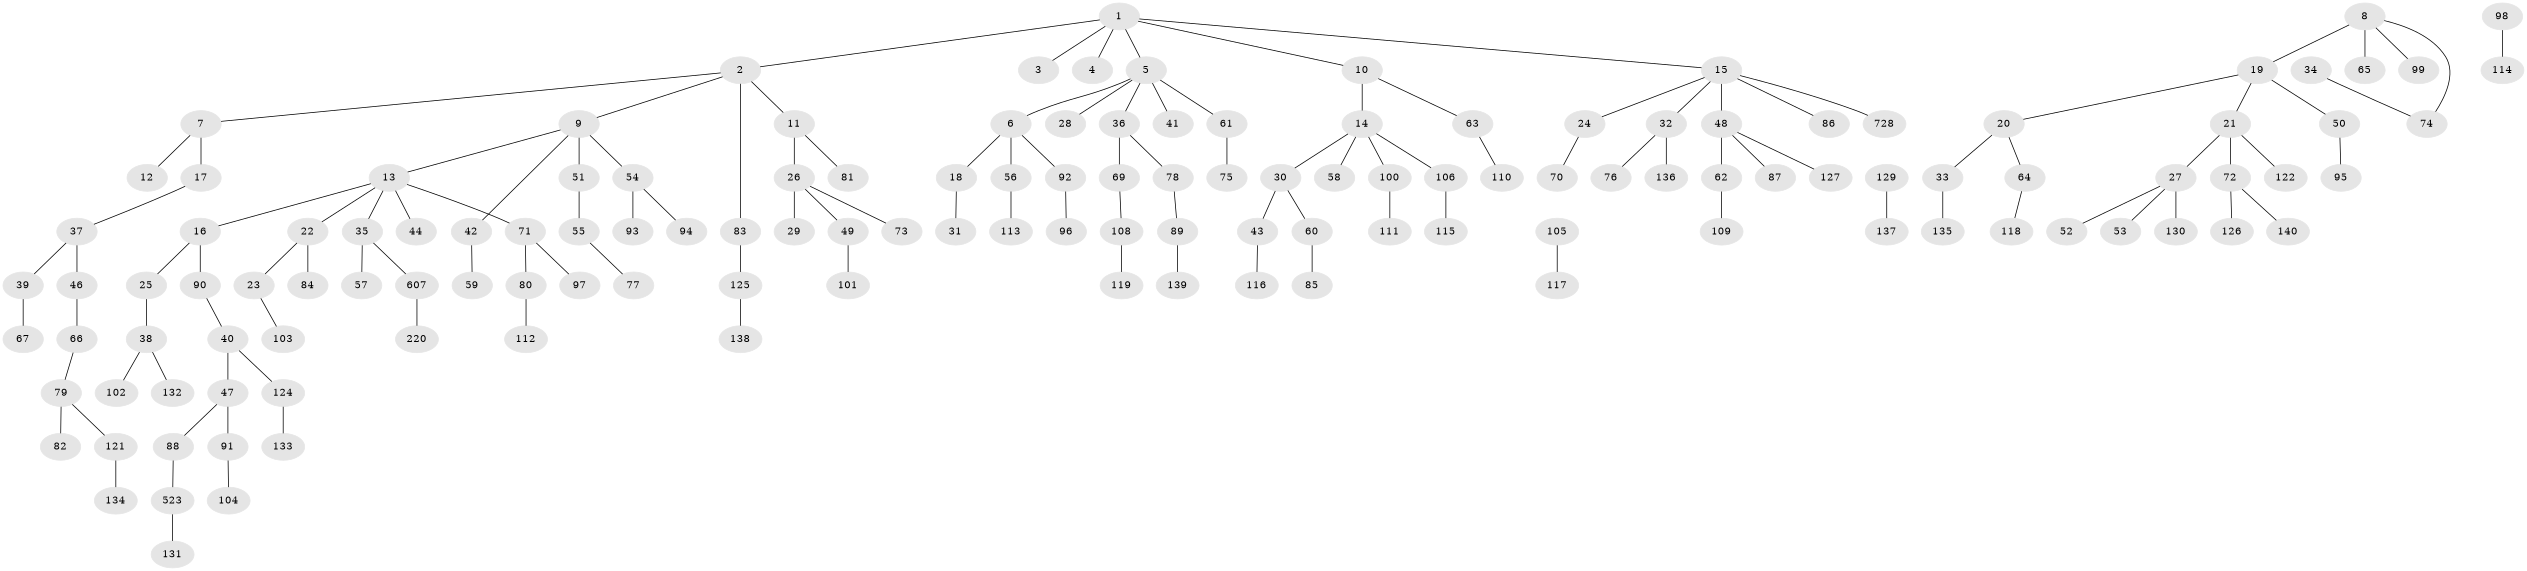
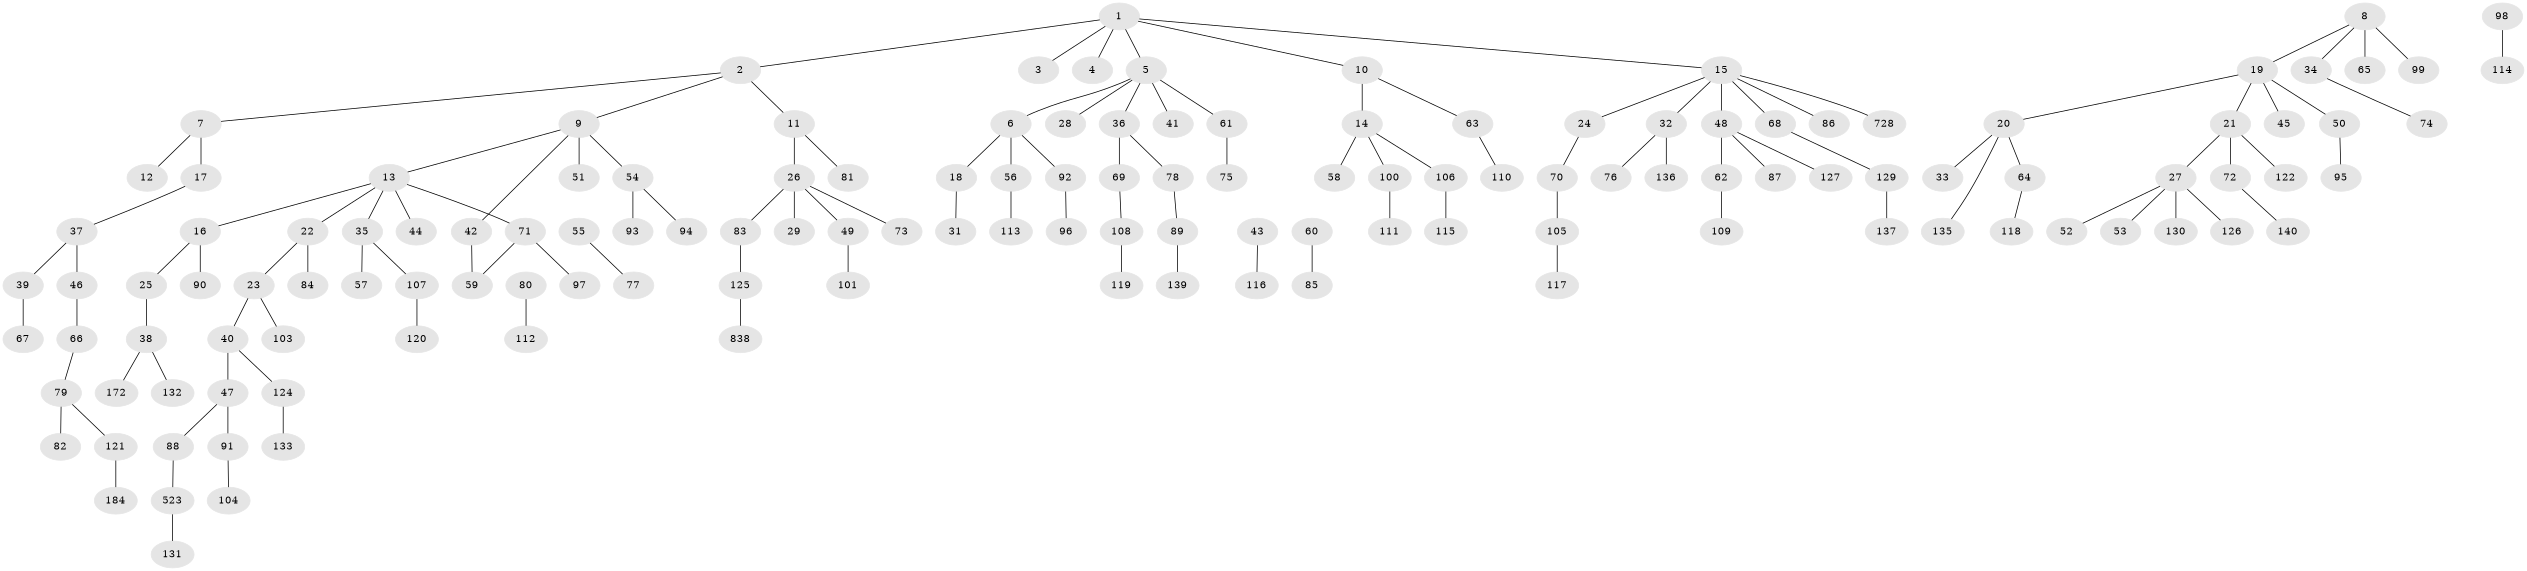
edge "8" -- "74": now "8" -- "34"
node "68": added
node "45": added
edge "2" -- "83": now "26" -- "83"
node "30": removed
edge "51" -- "55": removed
edge "70" -- "105": added
edge "33" -- "135": now "20" -- "135"
edge "72" -- "126": now "27" -- "126"
edge "71" -- "80": now "71" -- "59"
node "607": label "607" -> "107"
edge "90" -- "40": now "23" -- "40"
node "220": label "220" -> "120"
node "138": label "138" -> "838"
node "102": label "102" -> "172"
node "134": label "134" -> "184"
